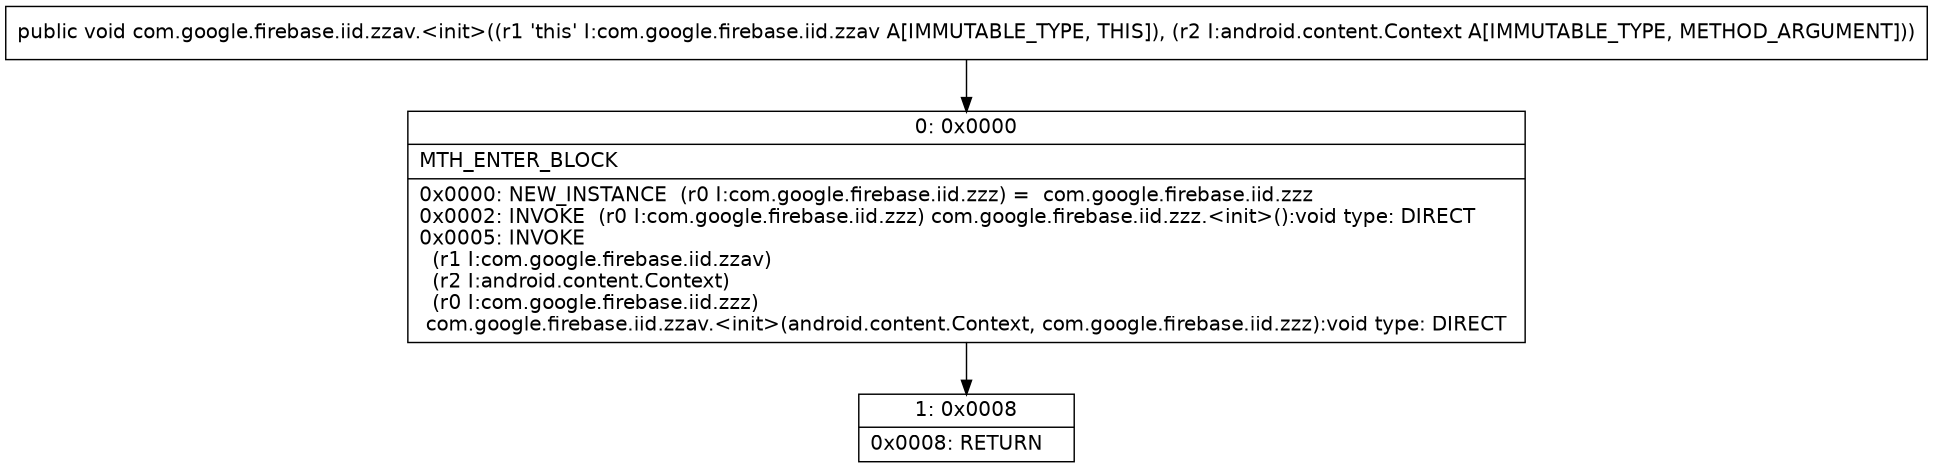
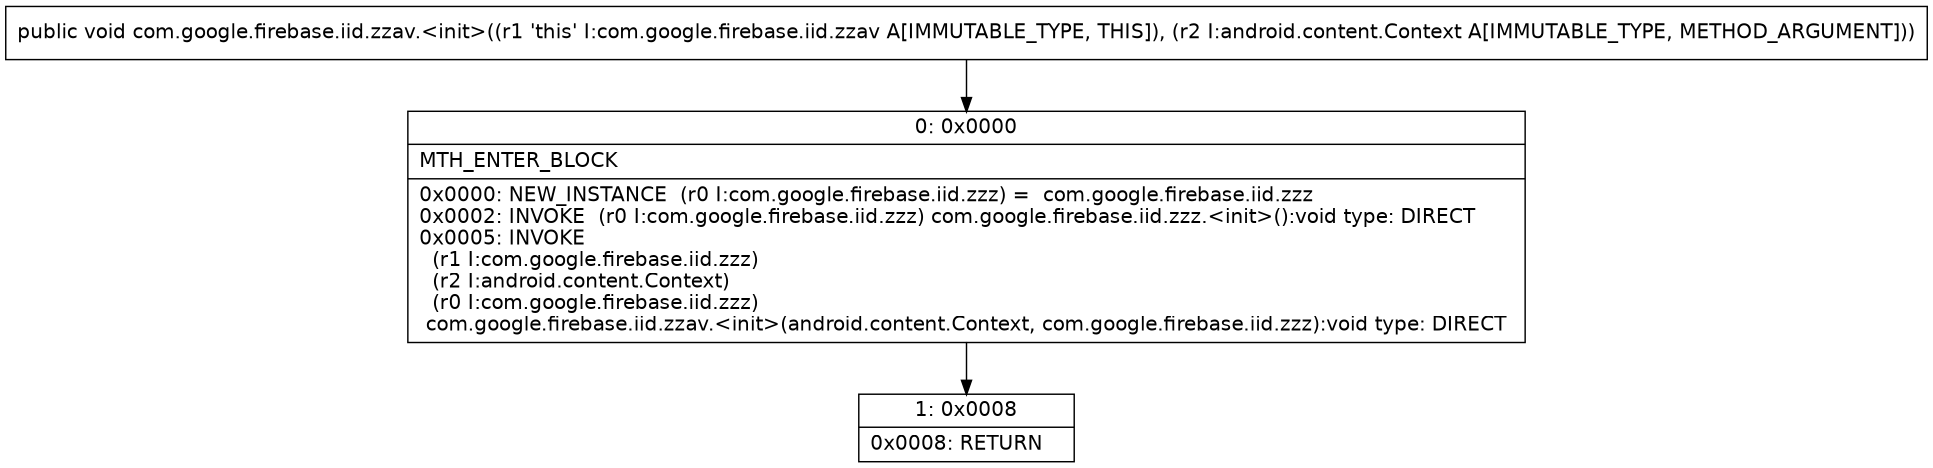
node "0: 0x0000": text "(r1 I:com.google.firebase.iid.zzav)" -> "(r1 I:com.google.firebase.iid.zzz)"
